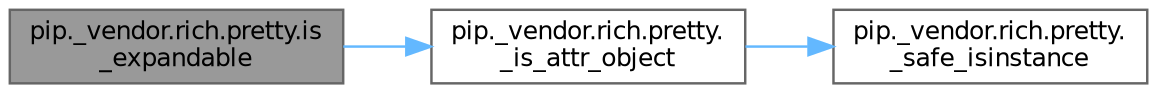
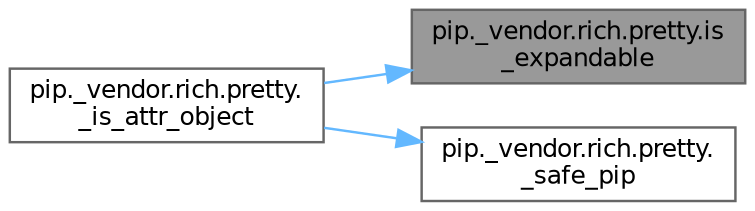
edge "pip._vendor.rich.pretty.is _expandable" -> "pip._vendor.rich.pretty. _is_attr_object": reversed
node "pip._vendor.rich.pretty. _safe_isinstance": label "pip._vendor.rich.pretty. _safe_isinstance" -> "pip._vendor.rich.pretty. _safe_pip"
